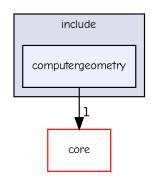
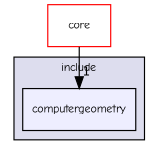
edge "computergeometry" -> "core": reversed
